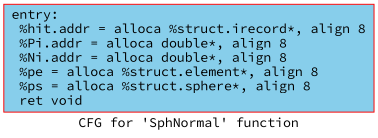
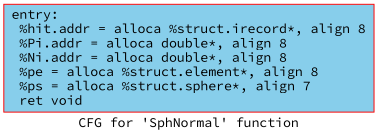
node "entry:": text "%ps = alloca %struct.sphere*, align 8" -> "%ps = alloca %struct.sphere*, align 7"
